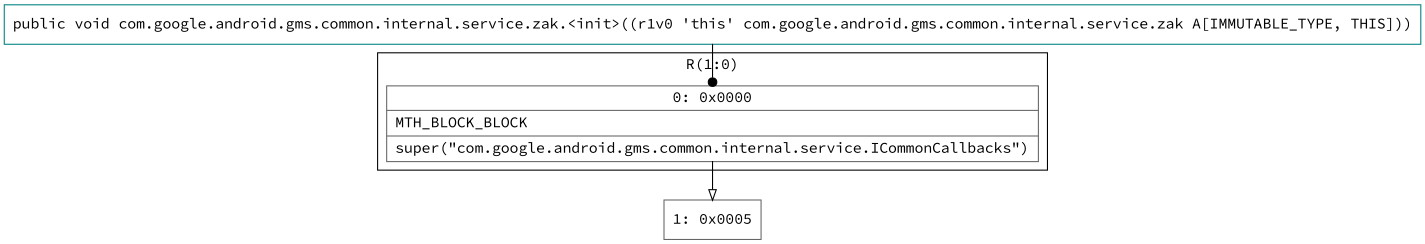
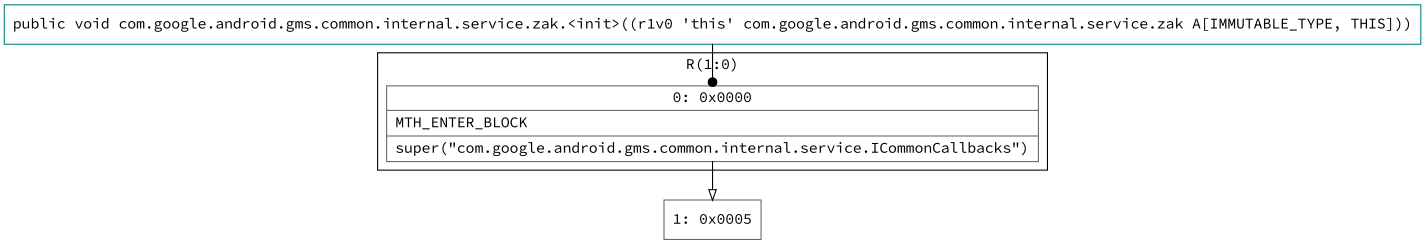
node "0: 0x0000": text "MTH_BLOCK_BLOCK" -> "MTH_ENTER_BLOCK"
